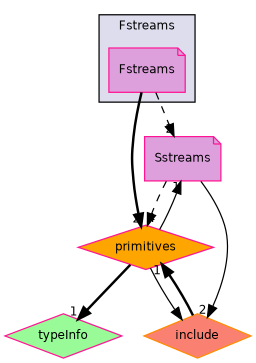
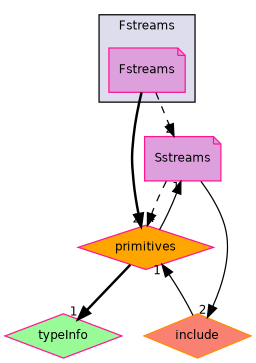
edge "primitives" -> "include": removed
edge "include" -> "primitives": style bold -> solid
